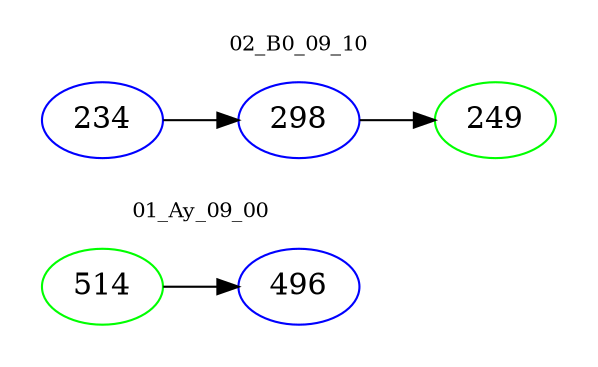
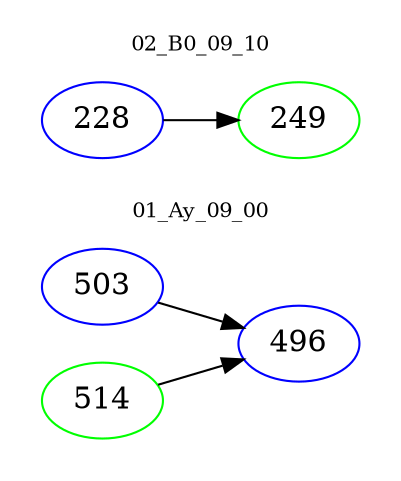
node "234": removed
node "298": label "298" -> "228"
node "503": added
